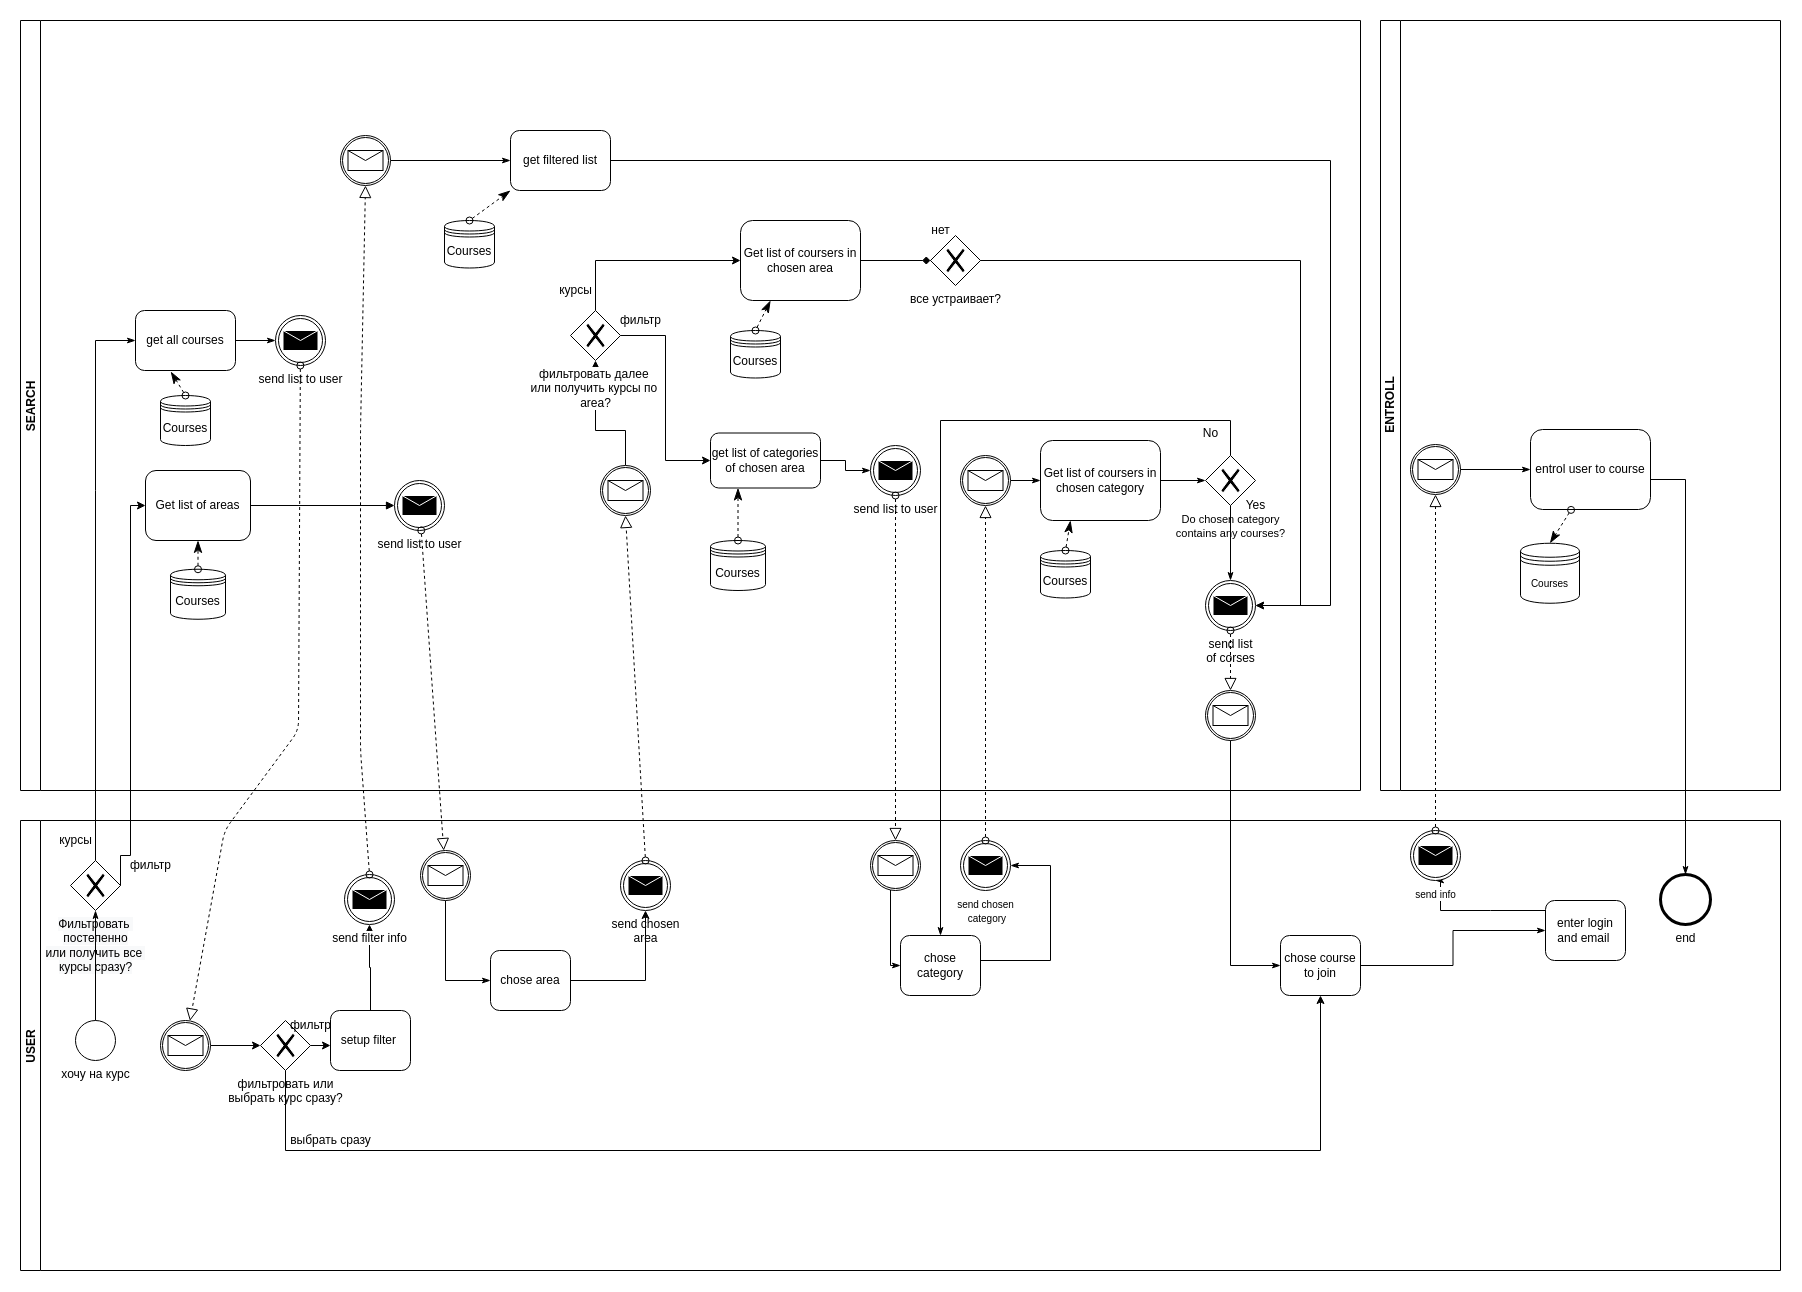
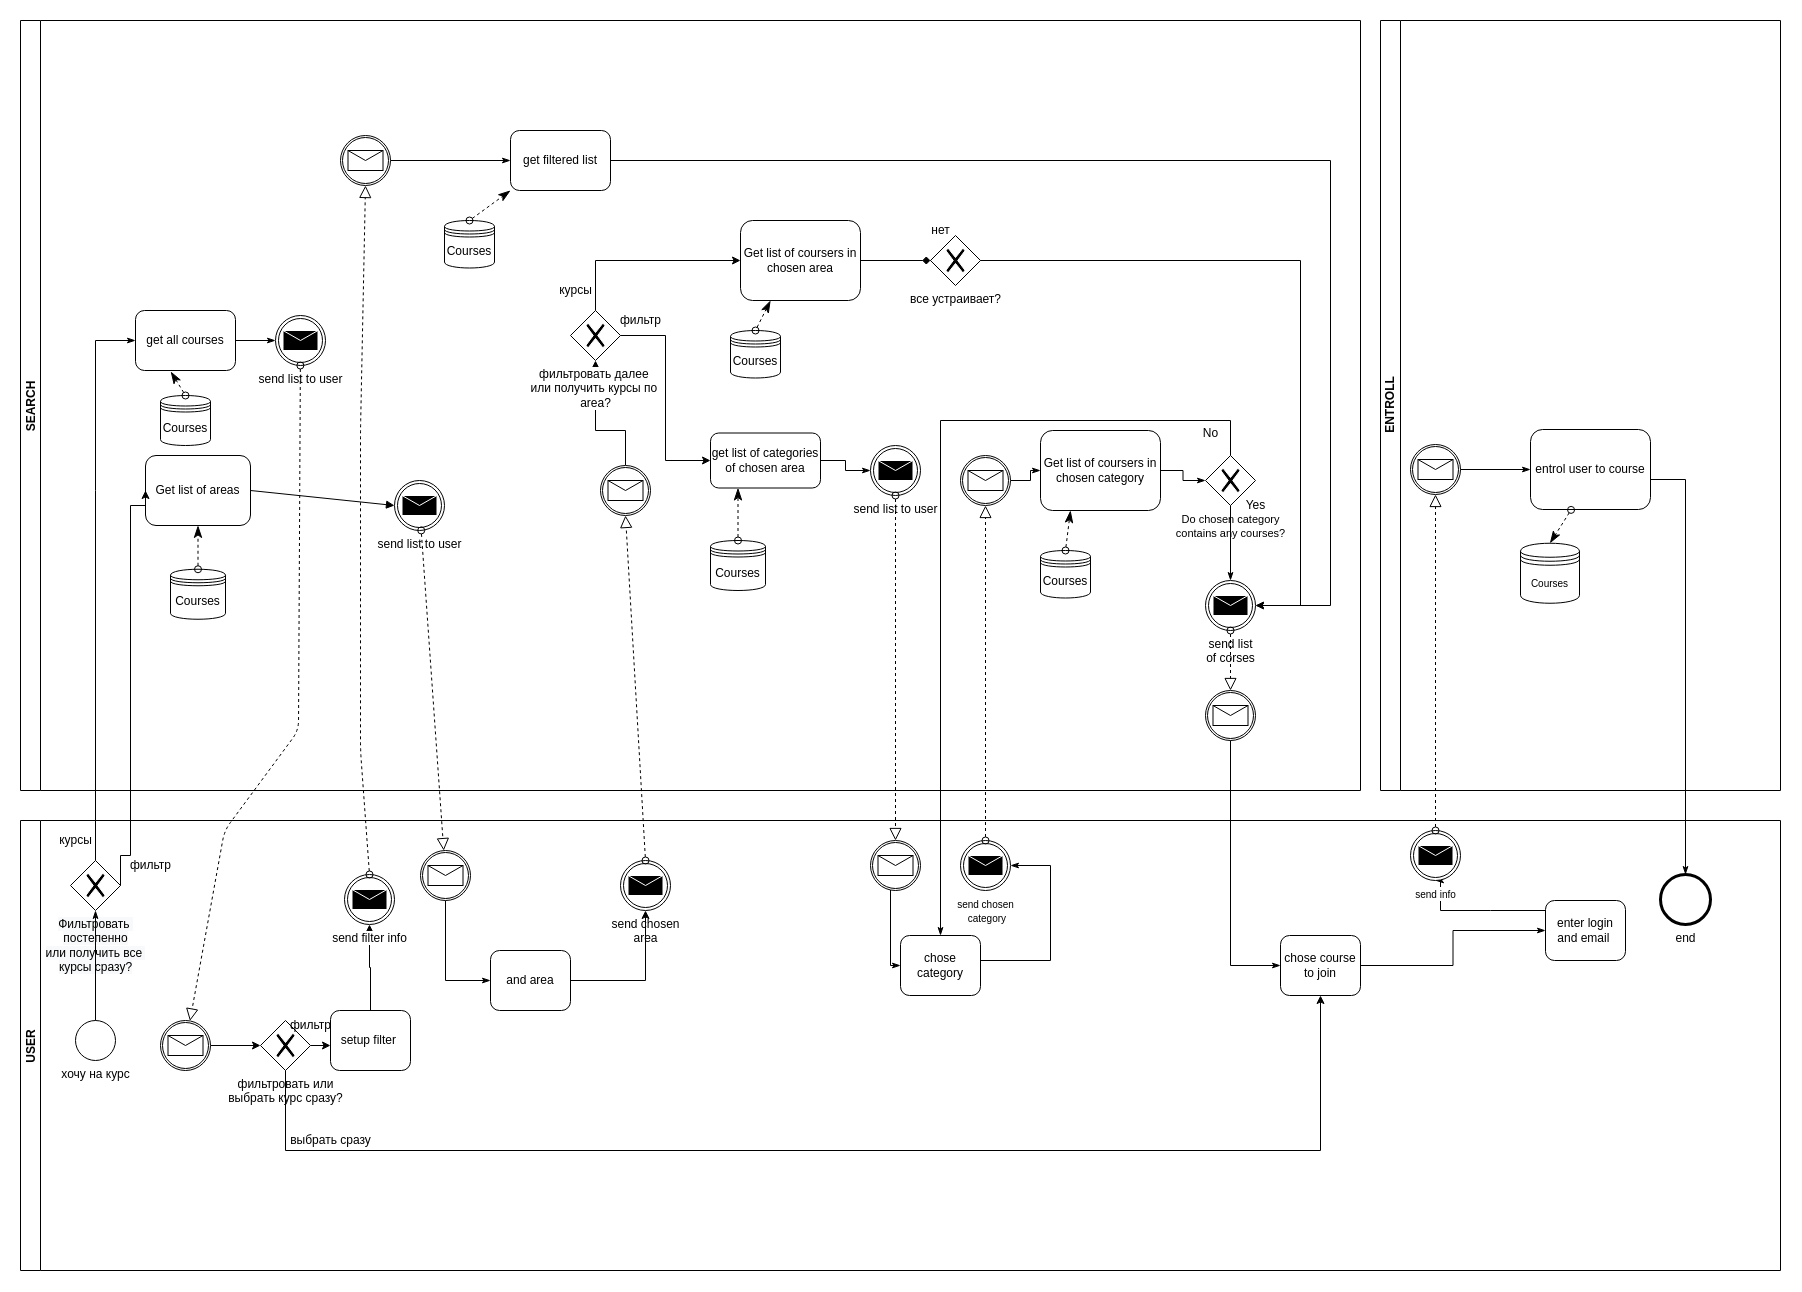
node "Get list of coursers in chosen category": moved (1101, 481) -> (1101, 471)
node "Get list of areas": moved (198, 506) -> (198, 491)
node "chose area": label "chose area" -> "and area"
